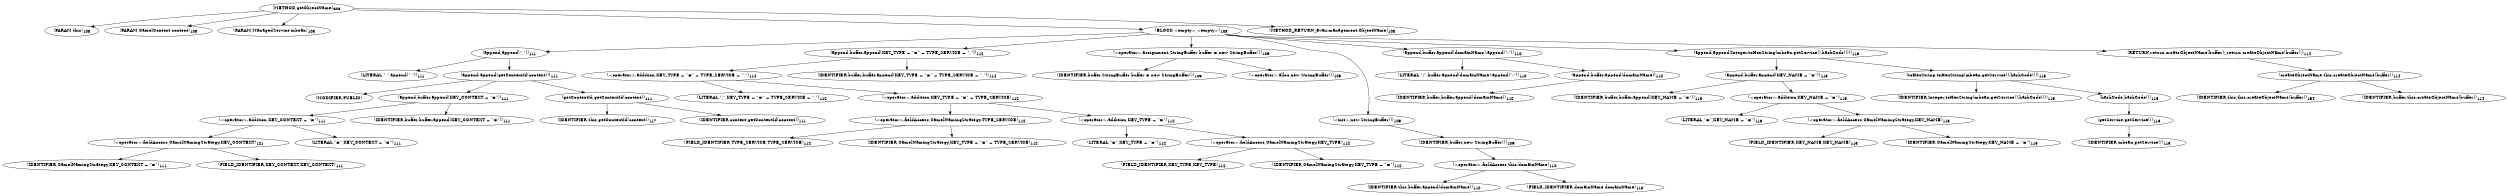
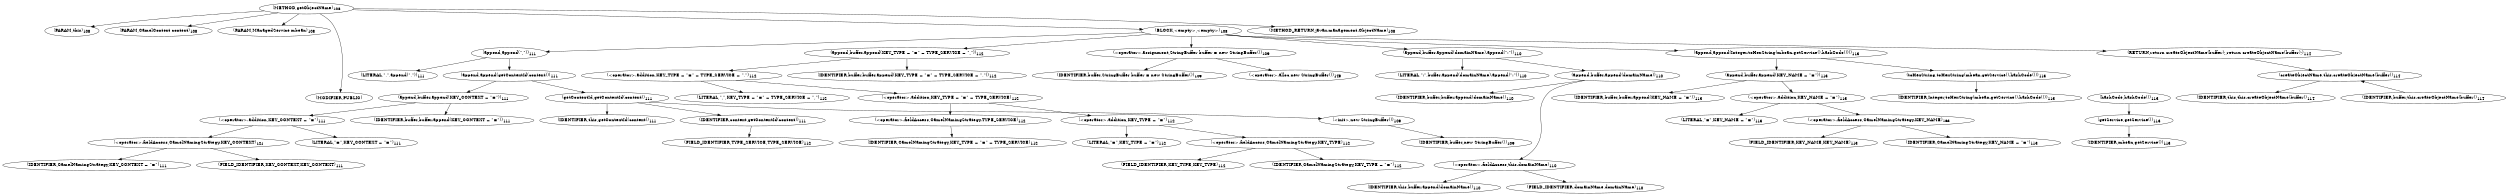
node "(METHOD,getObjectName)": text "308" -> "108"
edge "(BLOCK,<empty>,<empty>)" -> "(<init>,new StringBuffer())": now "(getContextId,getContextId(context))" -> "(<init>,new StringBuffer())"
node "(<operator>.alloc,new StringBuffer())": text "109" -> "149"
edge "(createObjectName,this.createObjectName(buffer))" -> "(IDENTIFIER,buffer,this.createObjectName(buffer))": reversed
edge "(append,append(getContextId(context)))" -> "(MODIFIER,PUBLIC)": now "(METHOD,getObjectName)" -> "(MODIFIER,PUBLIC)"
edge "(toHexString,toHexString(mbean.getService().hashCode()))" -> "(hashCode,hashCode())": removed
node "(IDENTIFIER,this,this.createObjectName(buffer))": text "164" -> "114"
node "(IDENTIFIER,this,getContextId(context))": text "117" -> "111"
node "(<operator>.fieldAccess,CamelNamingStrategy.KEY_NAME)": text "113" -> "163"
edge "(<operator>.fieldAccess,CamelNamingStrategy.TYPE_SERVICE)" -> "(FIELD_IDENTIFIER,TYPE_SERVICE,TYPE_SERVICE)": now "(IDENTIFIER,context,getContextId(context))" -> "(FIELD_IDENTIFIER,TYPE_SERVICE,TYPE_SERVICE)"
edge "(IDENTIFIER,buffer,new StringBuffer())" -> "(<operator>.fieldAccess,this.domainName)": now "(append,buffer.append(domainName))" -> "(<operator>.fieldAccess,this.domainName)"
